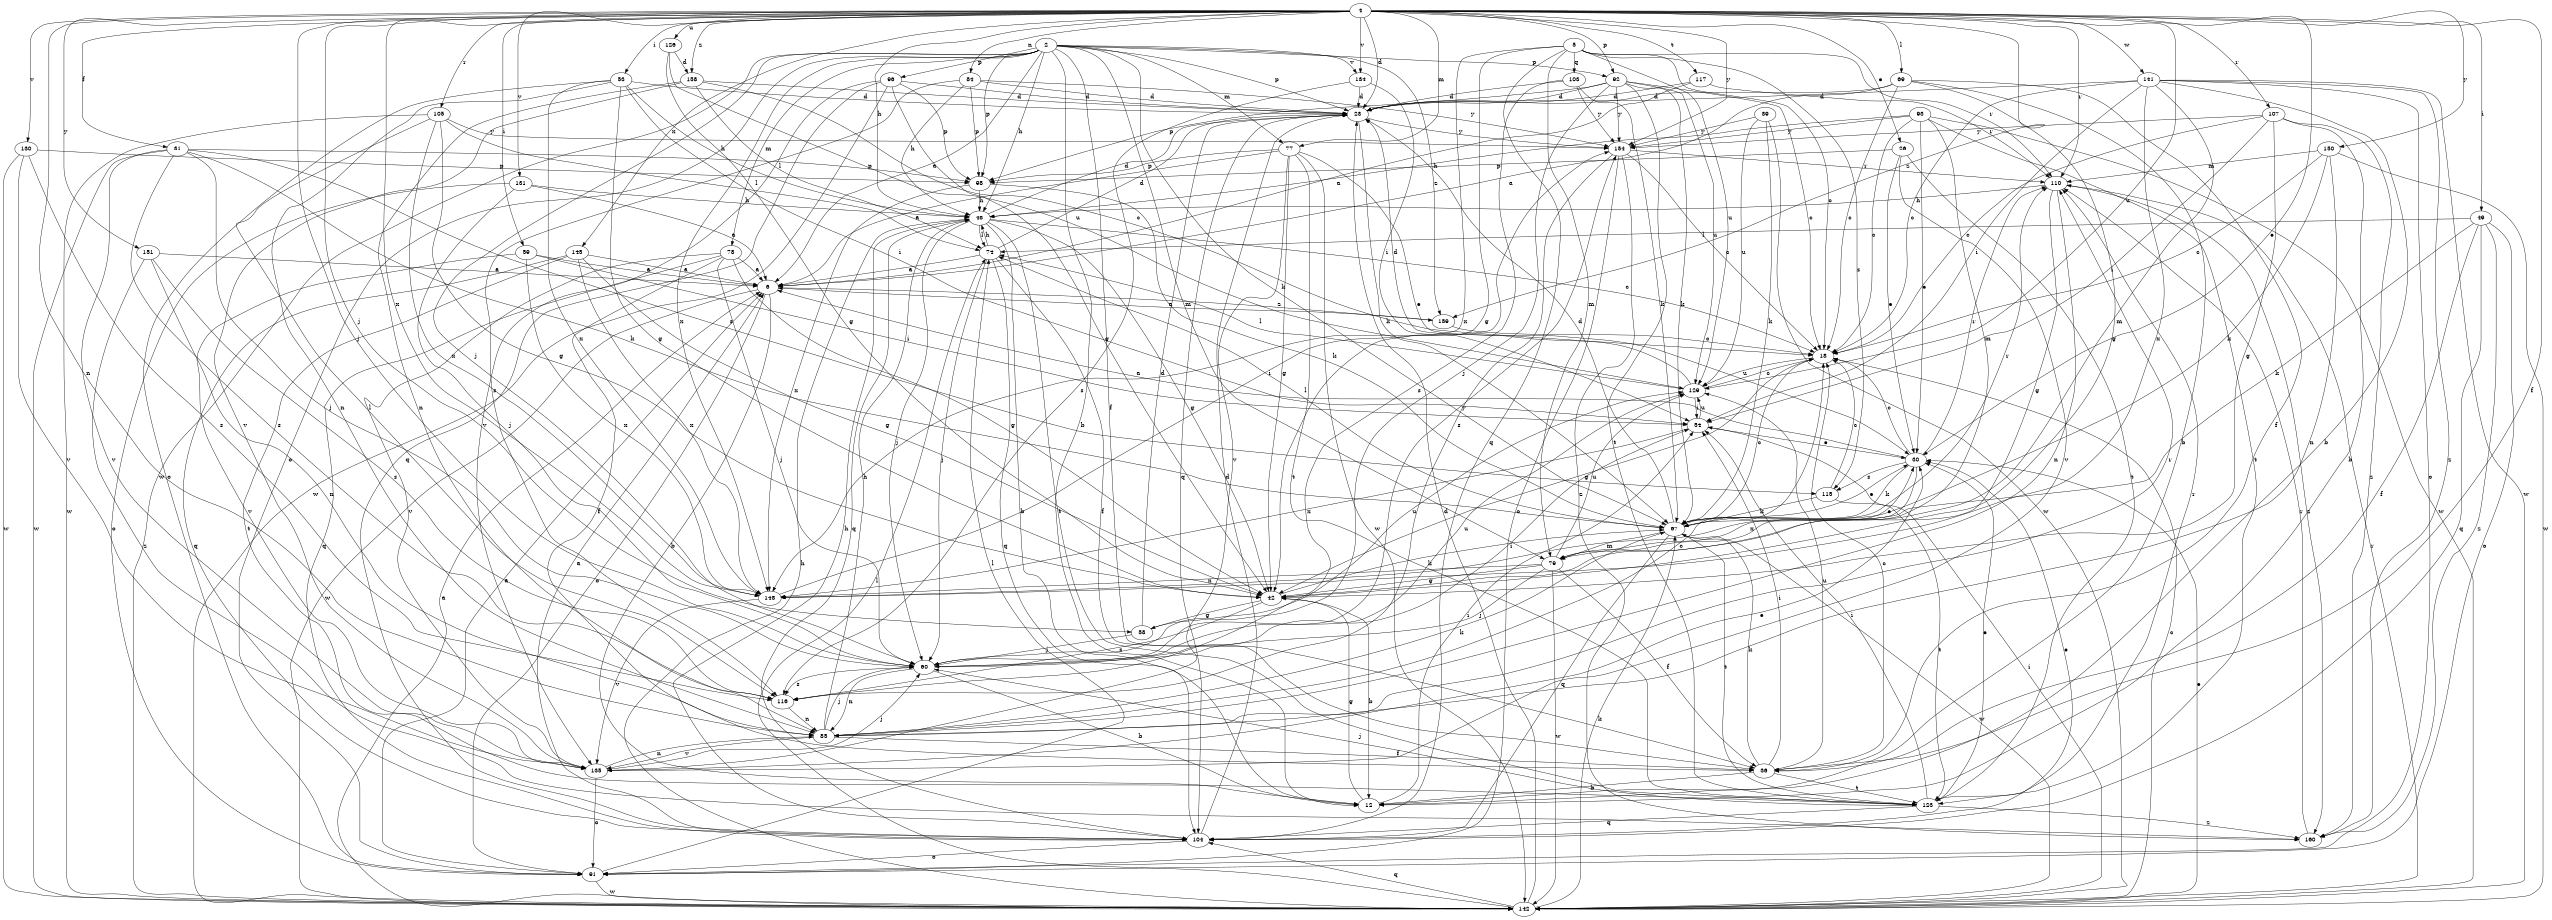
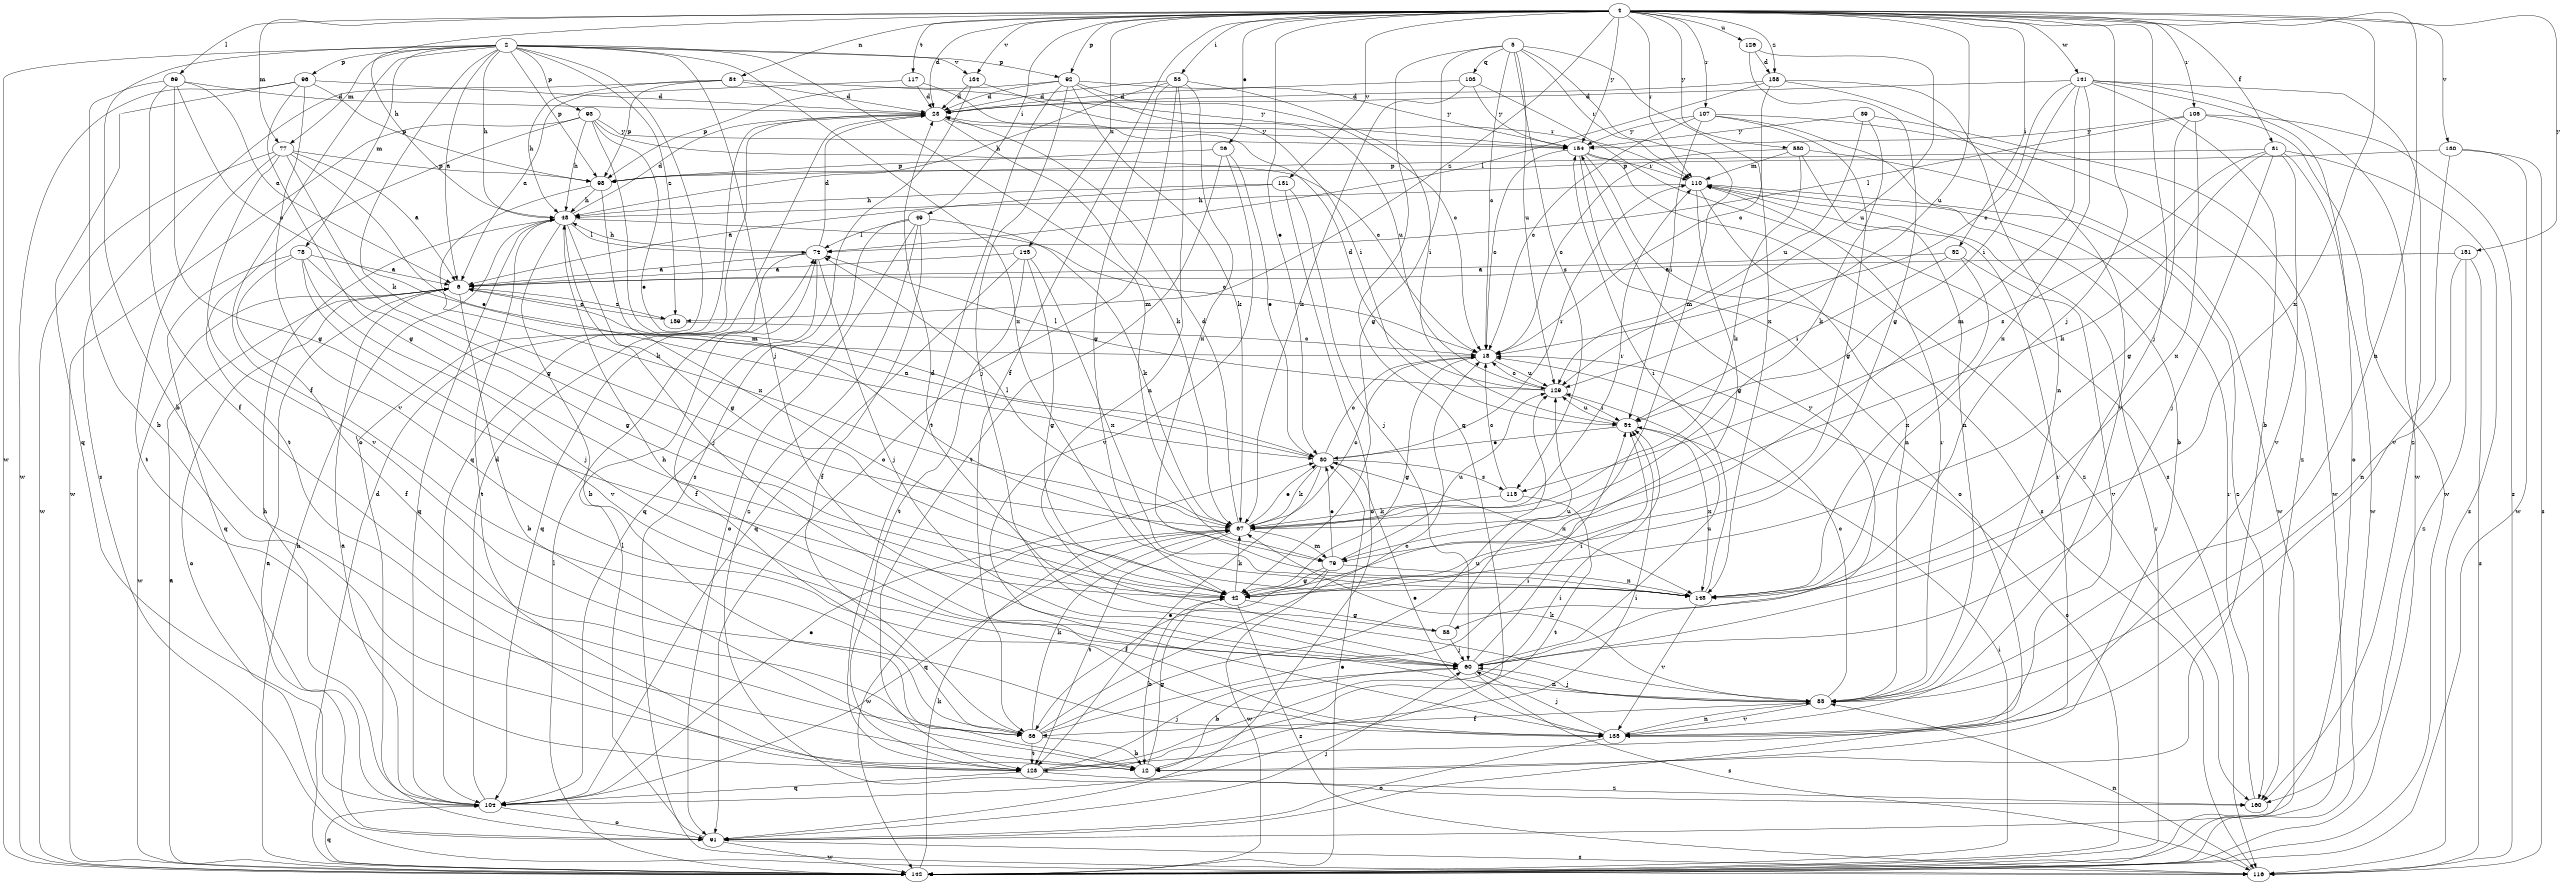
edge "2" -> "23": now "2" -> "93"
node "150": label "150" -> "550"
node "59": label "59" -> "52"
edge "105" -> "116": label "l" -> "s"
edge "123" -> "30": reversed
edge "79" -> "60": now "91" -> "60"
edge "91" -> "116": added, label "s"
